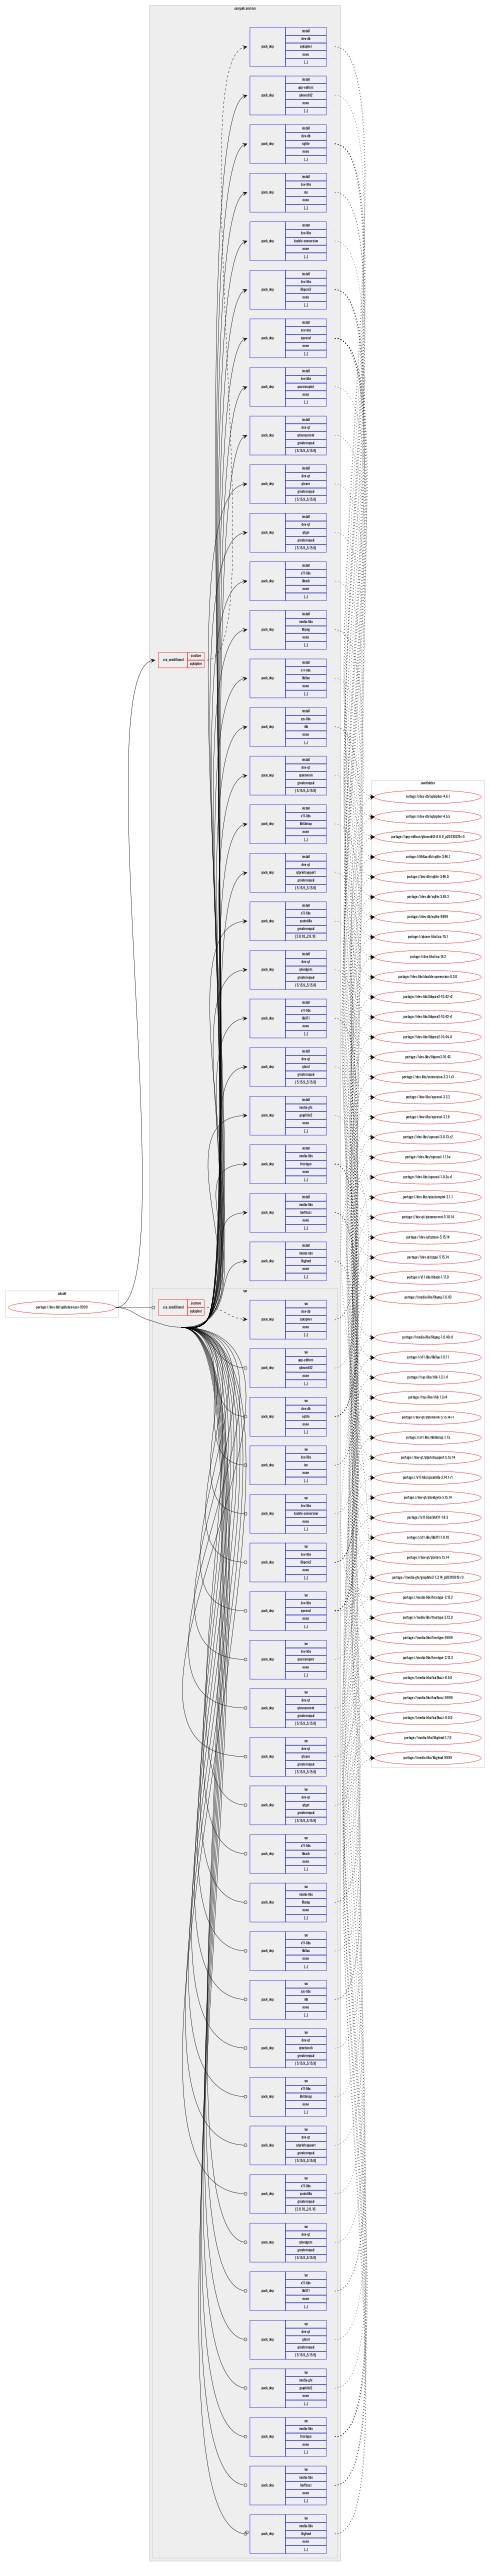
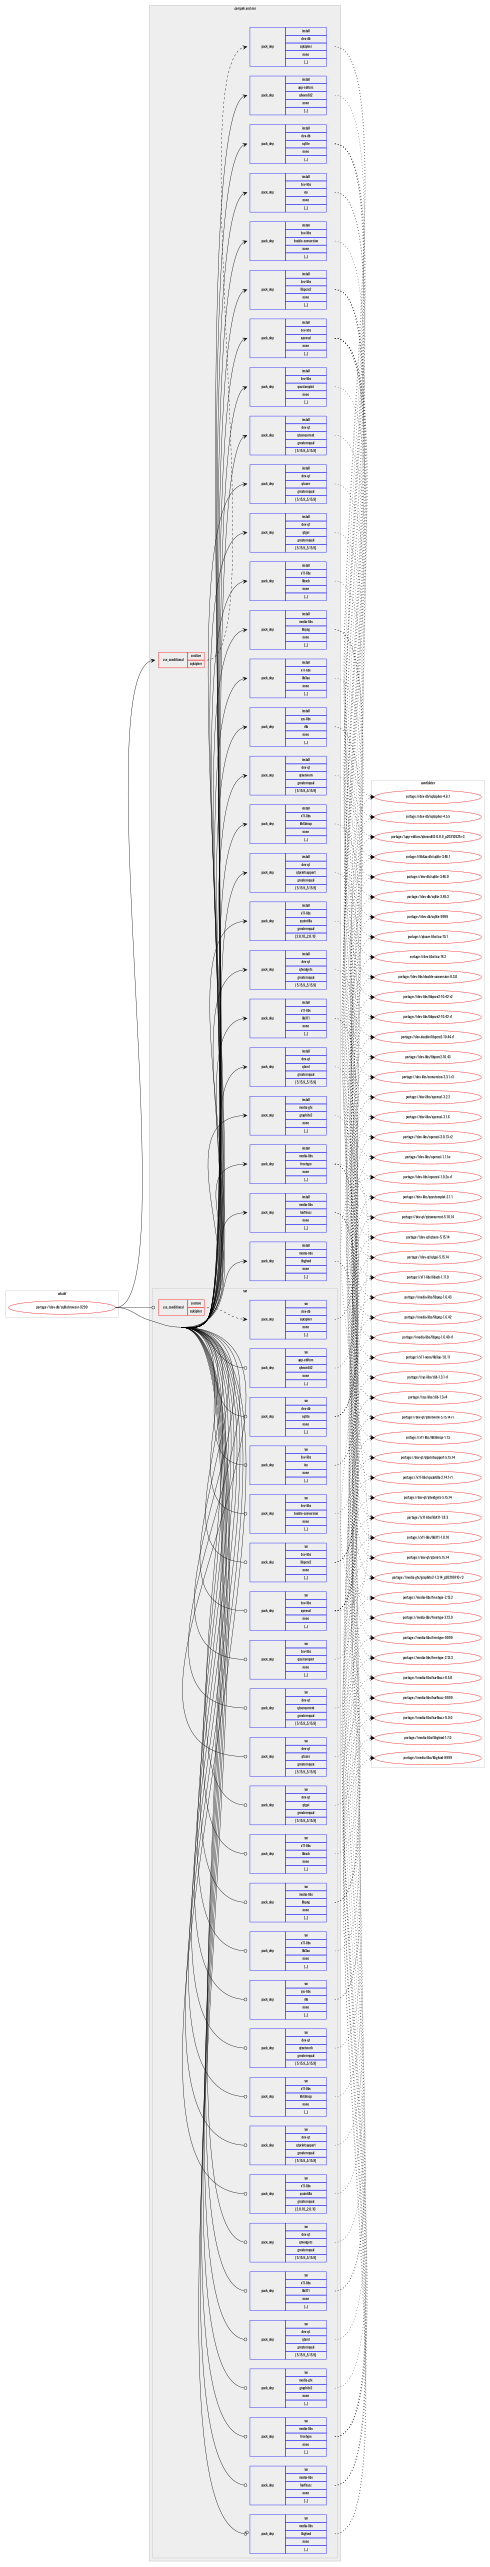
node "portage://dev-libs/libpcre2-10.44-r1": label "portage://dev-libs/libpcre2-10.44-r1" -> "portage://dev-double/libpcre2-10.44-r1"
node "portage://dev-db/sqlitebrowser-9999": label "portage://dev-db/sqlitebrowser-9999" -> "portage://dev-db/sqlitebrowser-9299"
node "portage://media-libs/libpng-1.6.42": added
node "portage://x11-libs/libXau-1.0.11": label "portage://x11-libs/libXau-1.0.11" -> "portage://x11-none/libXau-1.0.11"
